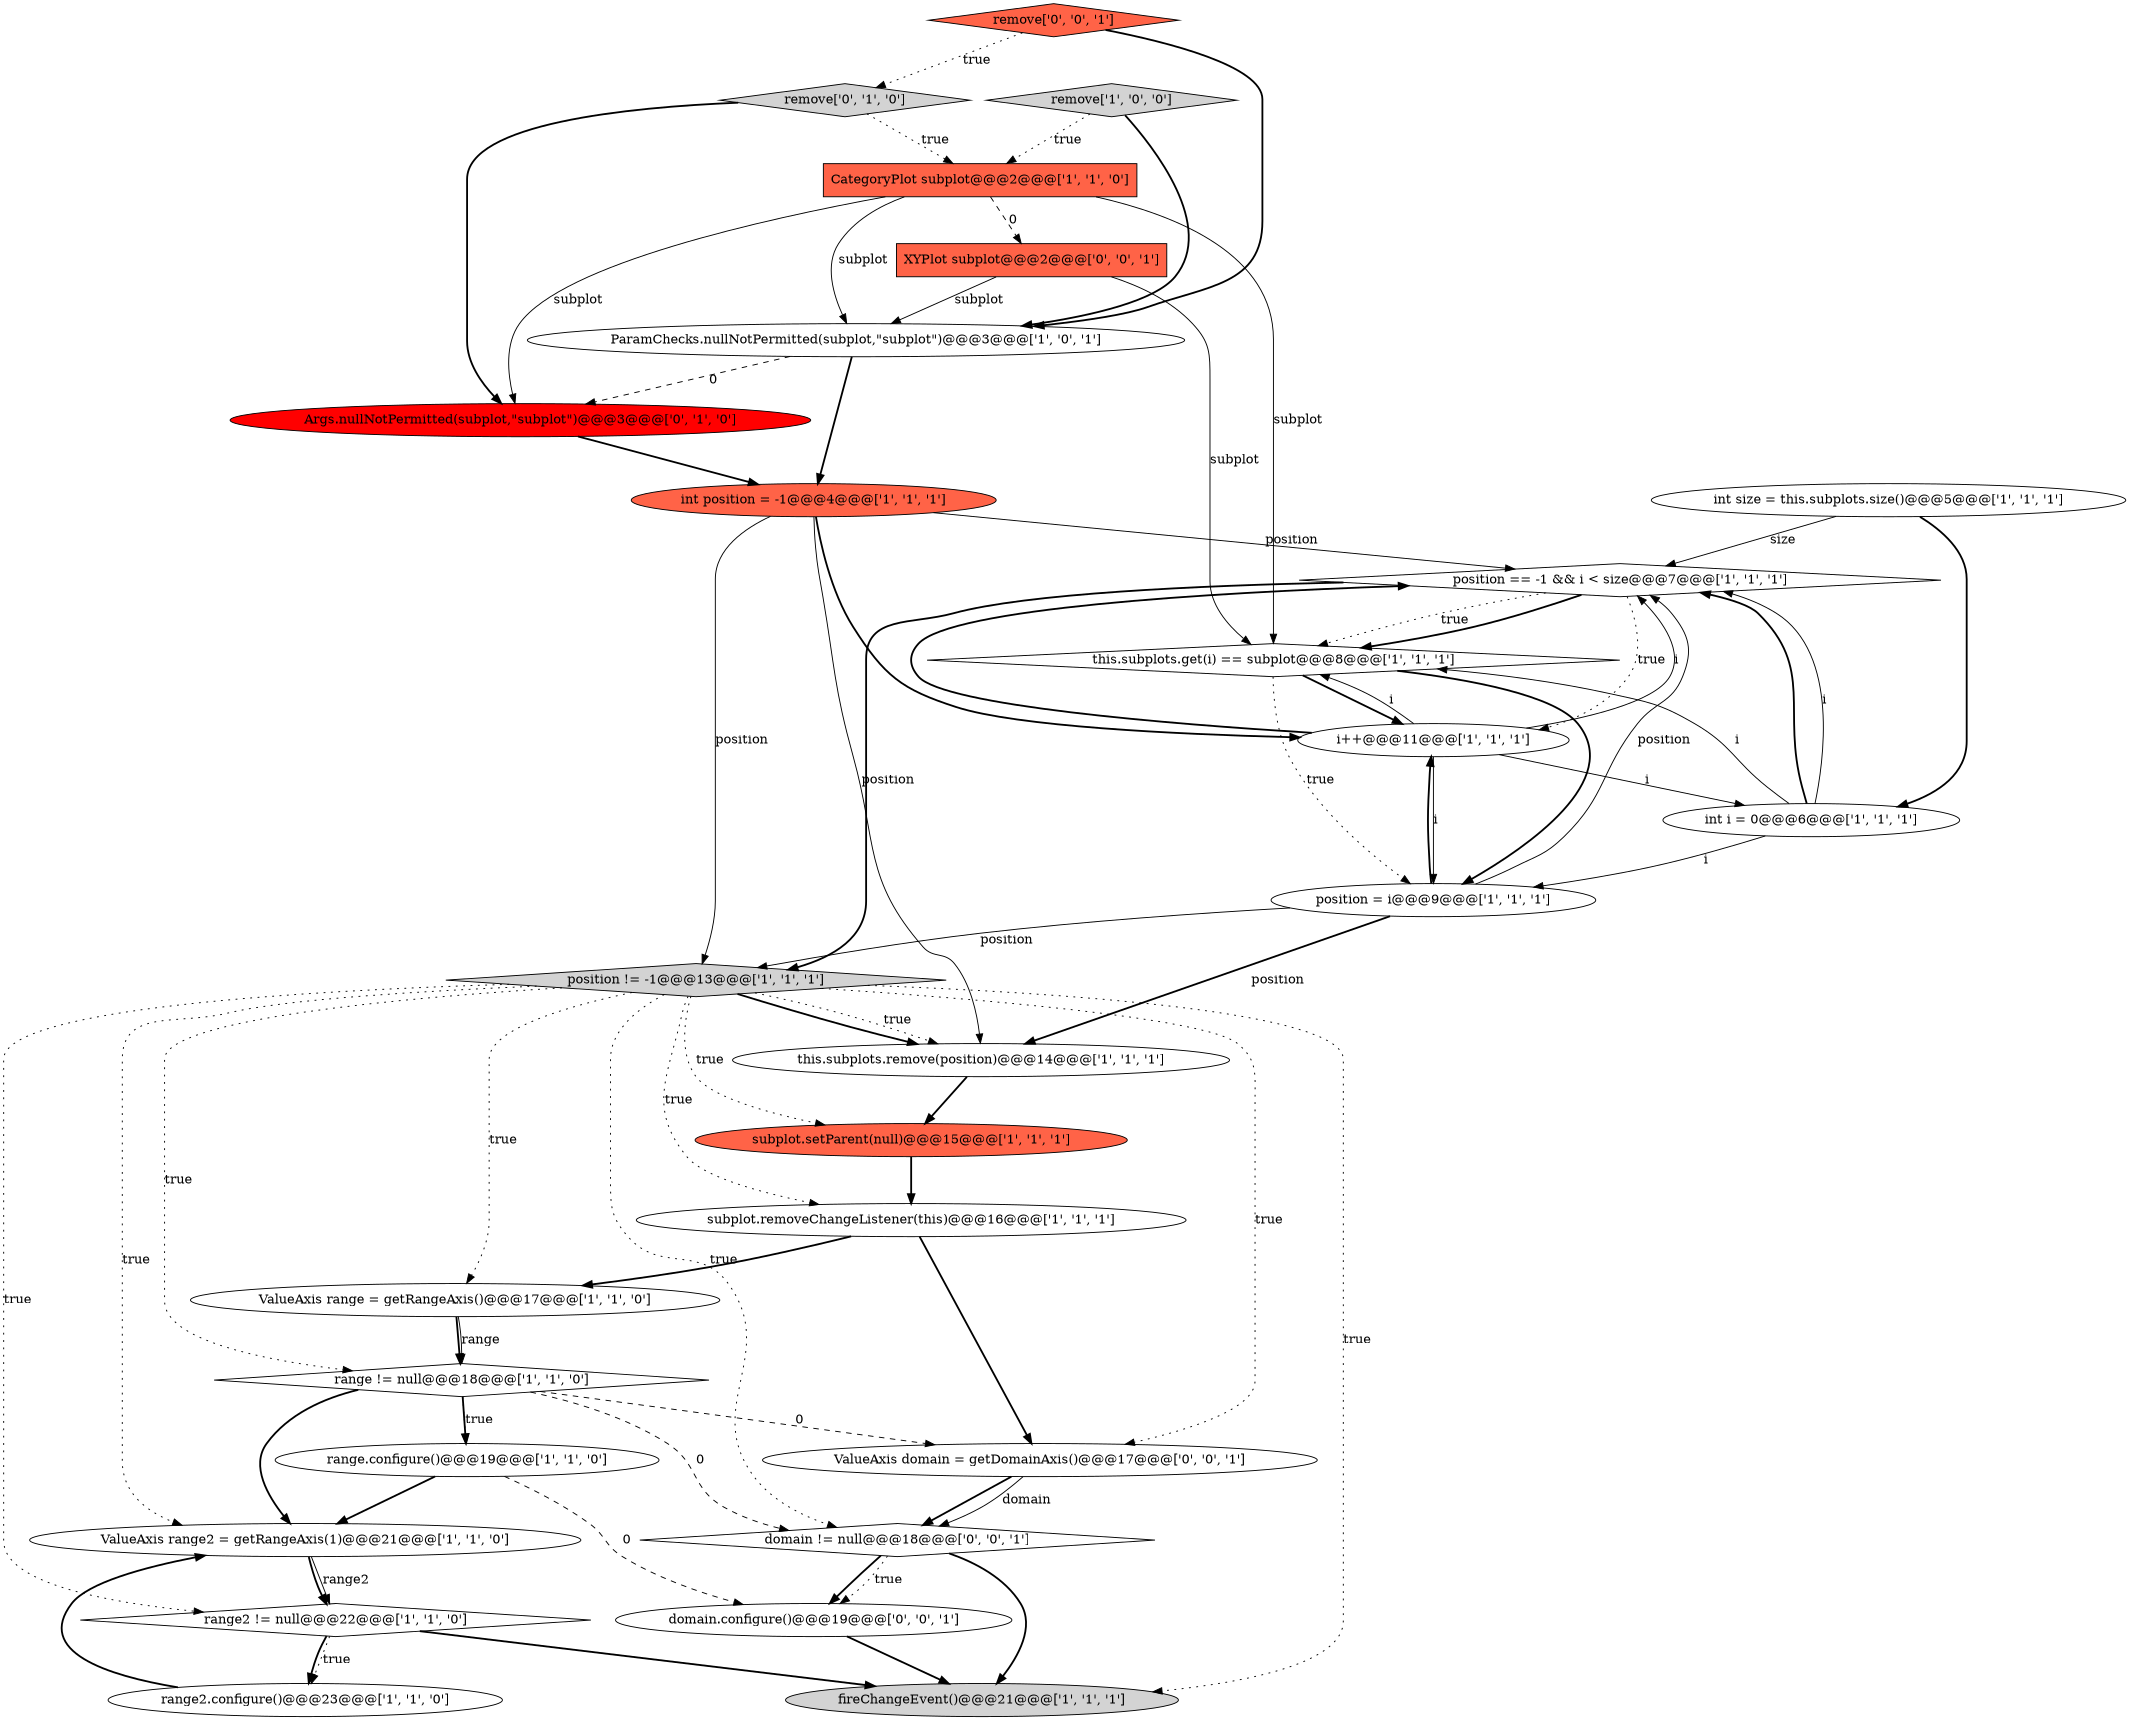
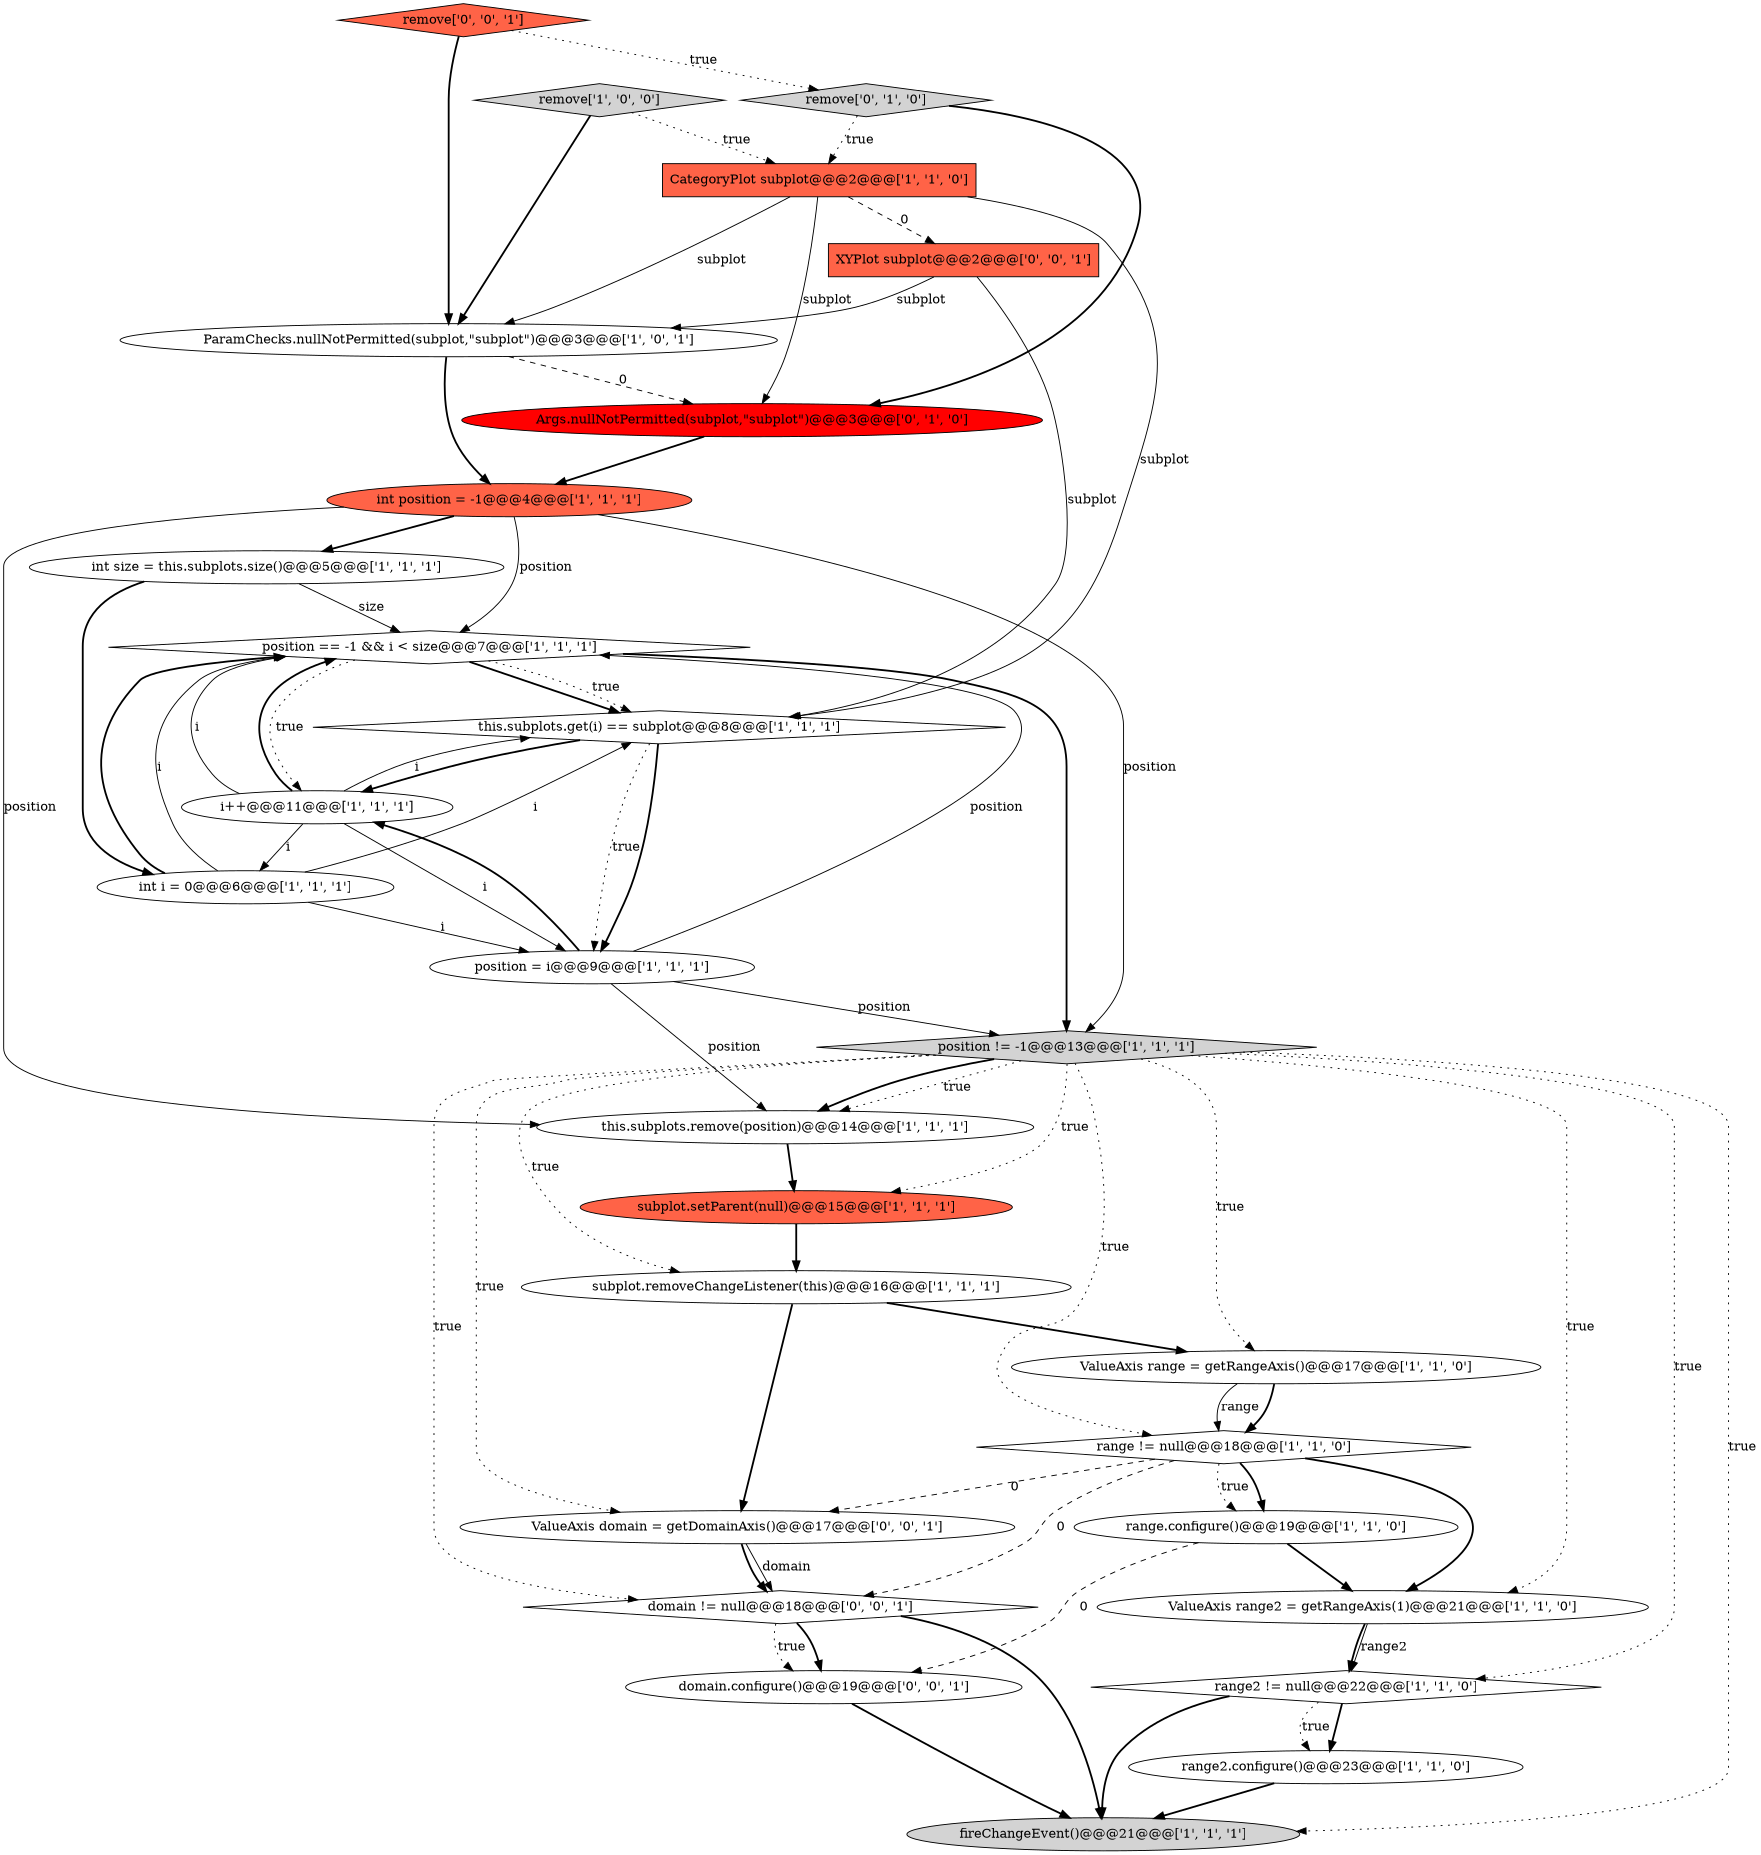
edge "int position = -1@@@4@@@['1', '1', '1']" -> "i++@@@11@@@['1', '1', '1']": now "int position = -1@@@4@@@['1', '1', '1']" -> "int size = this.subplots.size()@@@5@@@['1', '1', '1']"
edge "position = i@@@9@@@['1', '1', '1']" -> "this.subplots.remove(position)@@@14@@@['1', '1', '1']": style bold -> solid
edge "range2.configure()@@@23@@@['1', '1', '0']" -> "ValueAxis range2 = getRangeAxis(1)@@@21@@@['1', '1', '0']": now "range2.configure()@@@23@@@['1', '1', '0']" -> "fireChangeEvent()@@@21@@@['1', '1', '1']"
